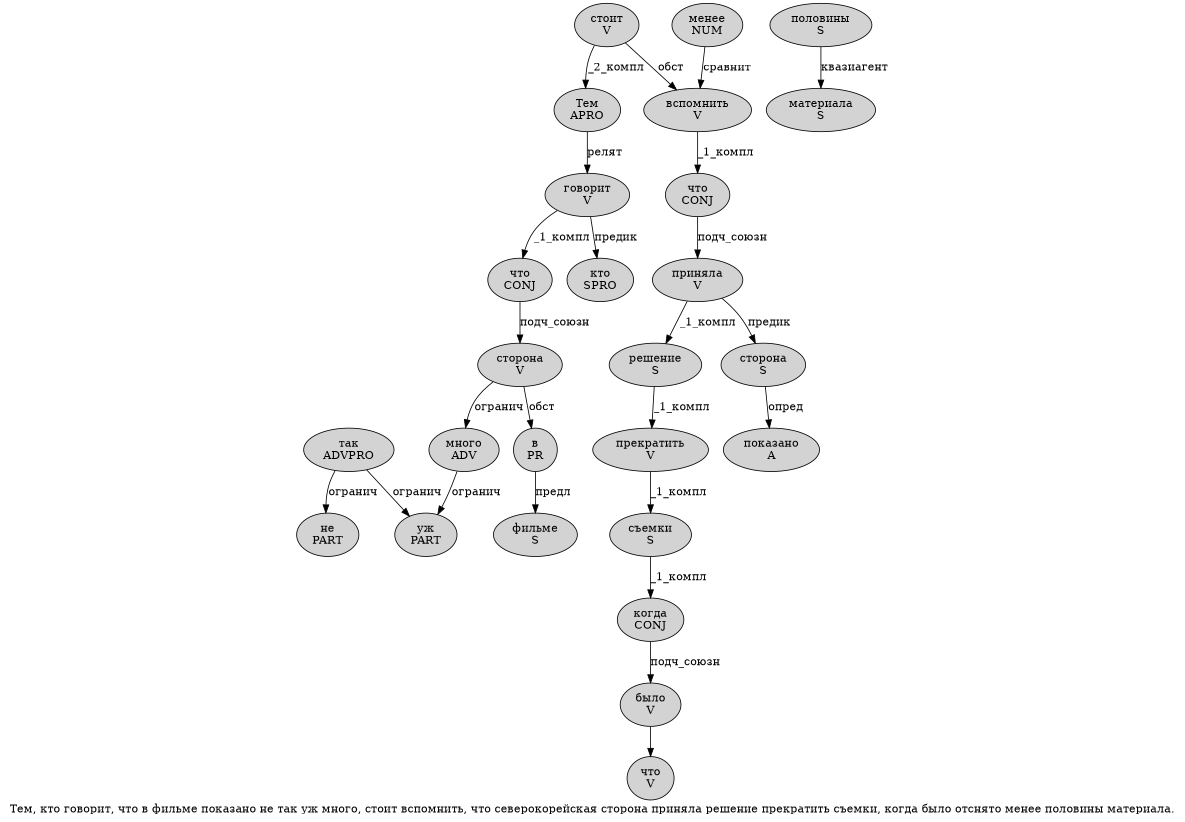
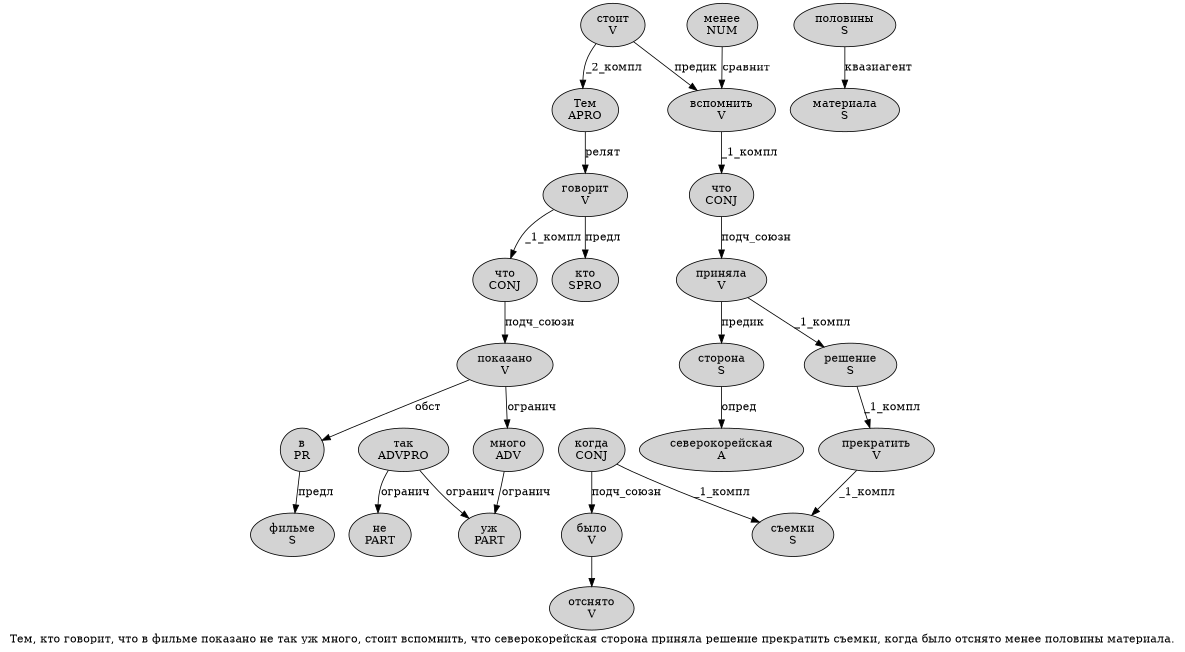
edge "стоит V" -> "вспомнить V": label "обст" -> "предик"
edge "говорит V" -> "кто SPRO": label "предик" -> "предл"
node "сторона V": label "сторона V" -> "показано V"
node "показано A": label "показано A" -> "северокорейская A"
edge "съемки S" -> "когда CONJ": reversed
node "что V": label "что V" -> "отснято V"
